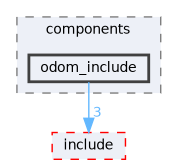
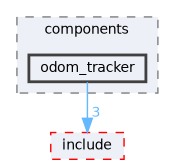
node "odom_include": label "odom_include" -> "odom_tracker"
